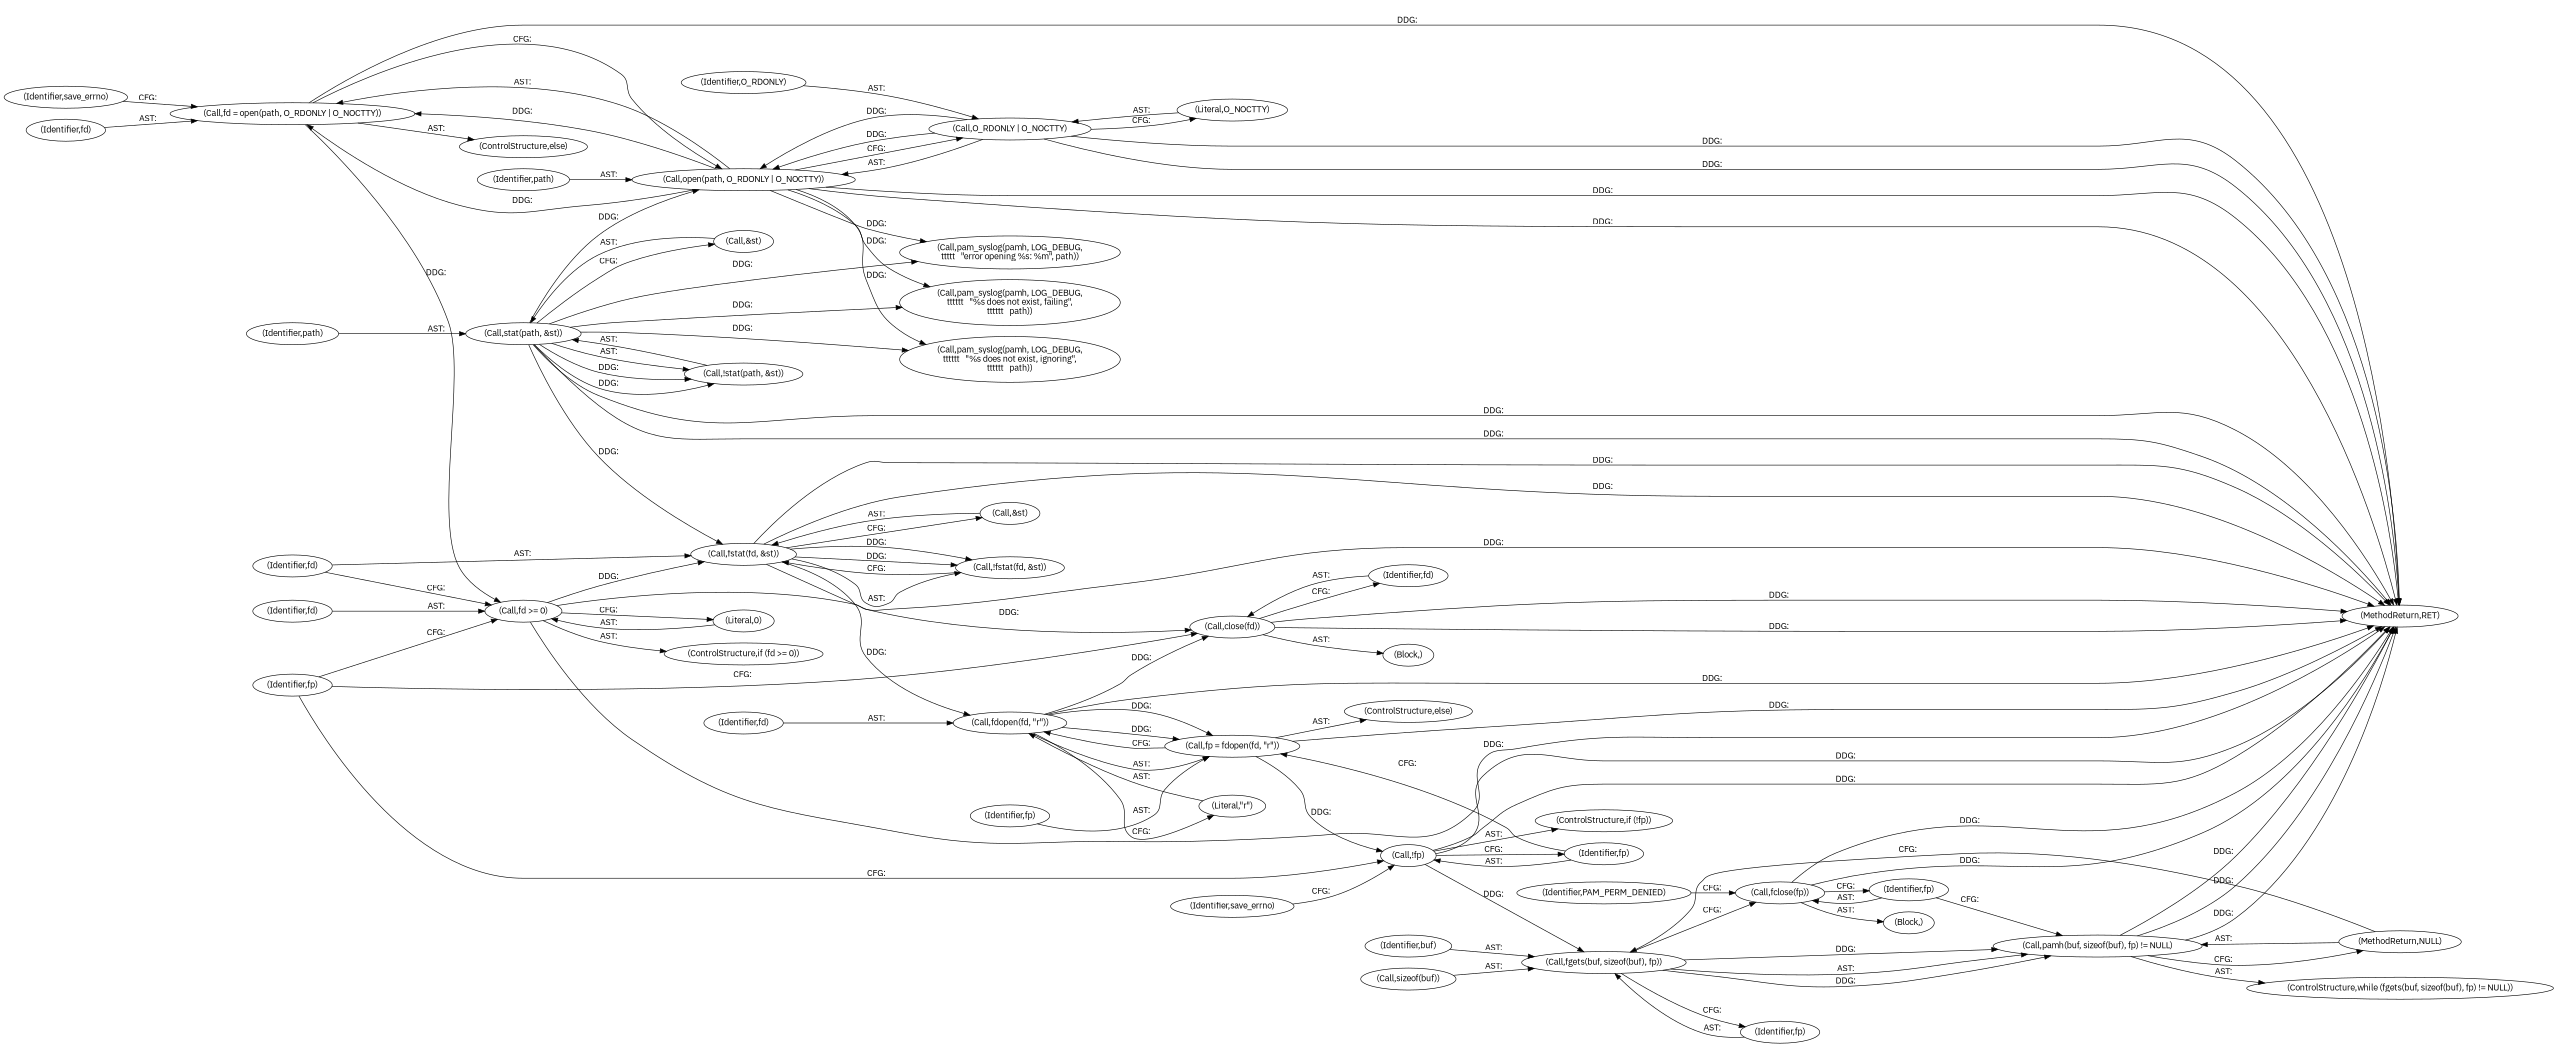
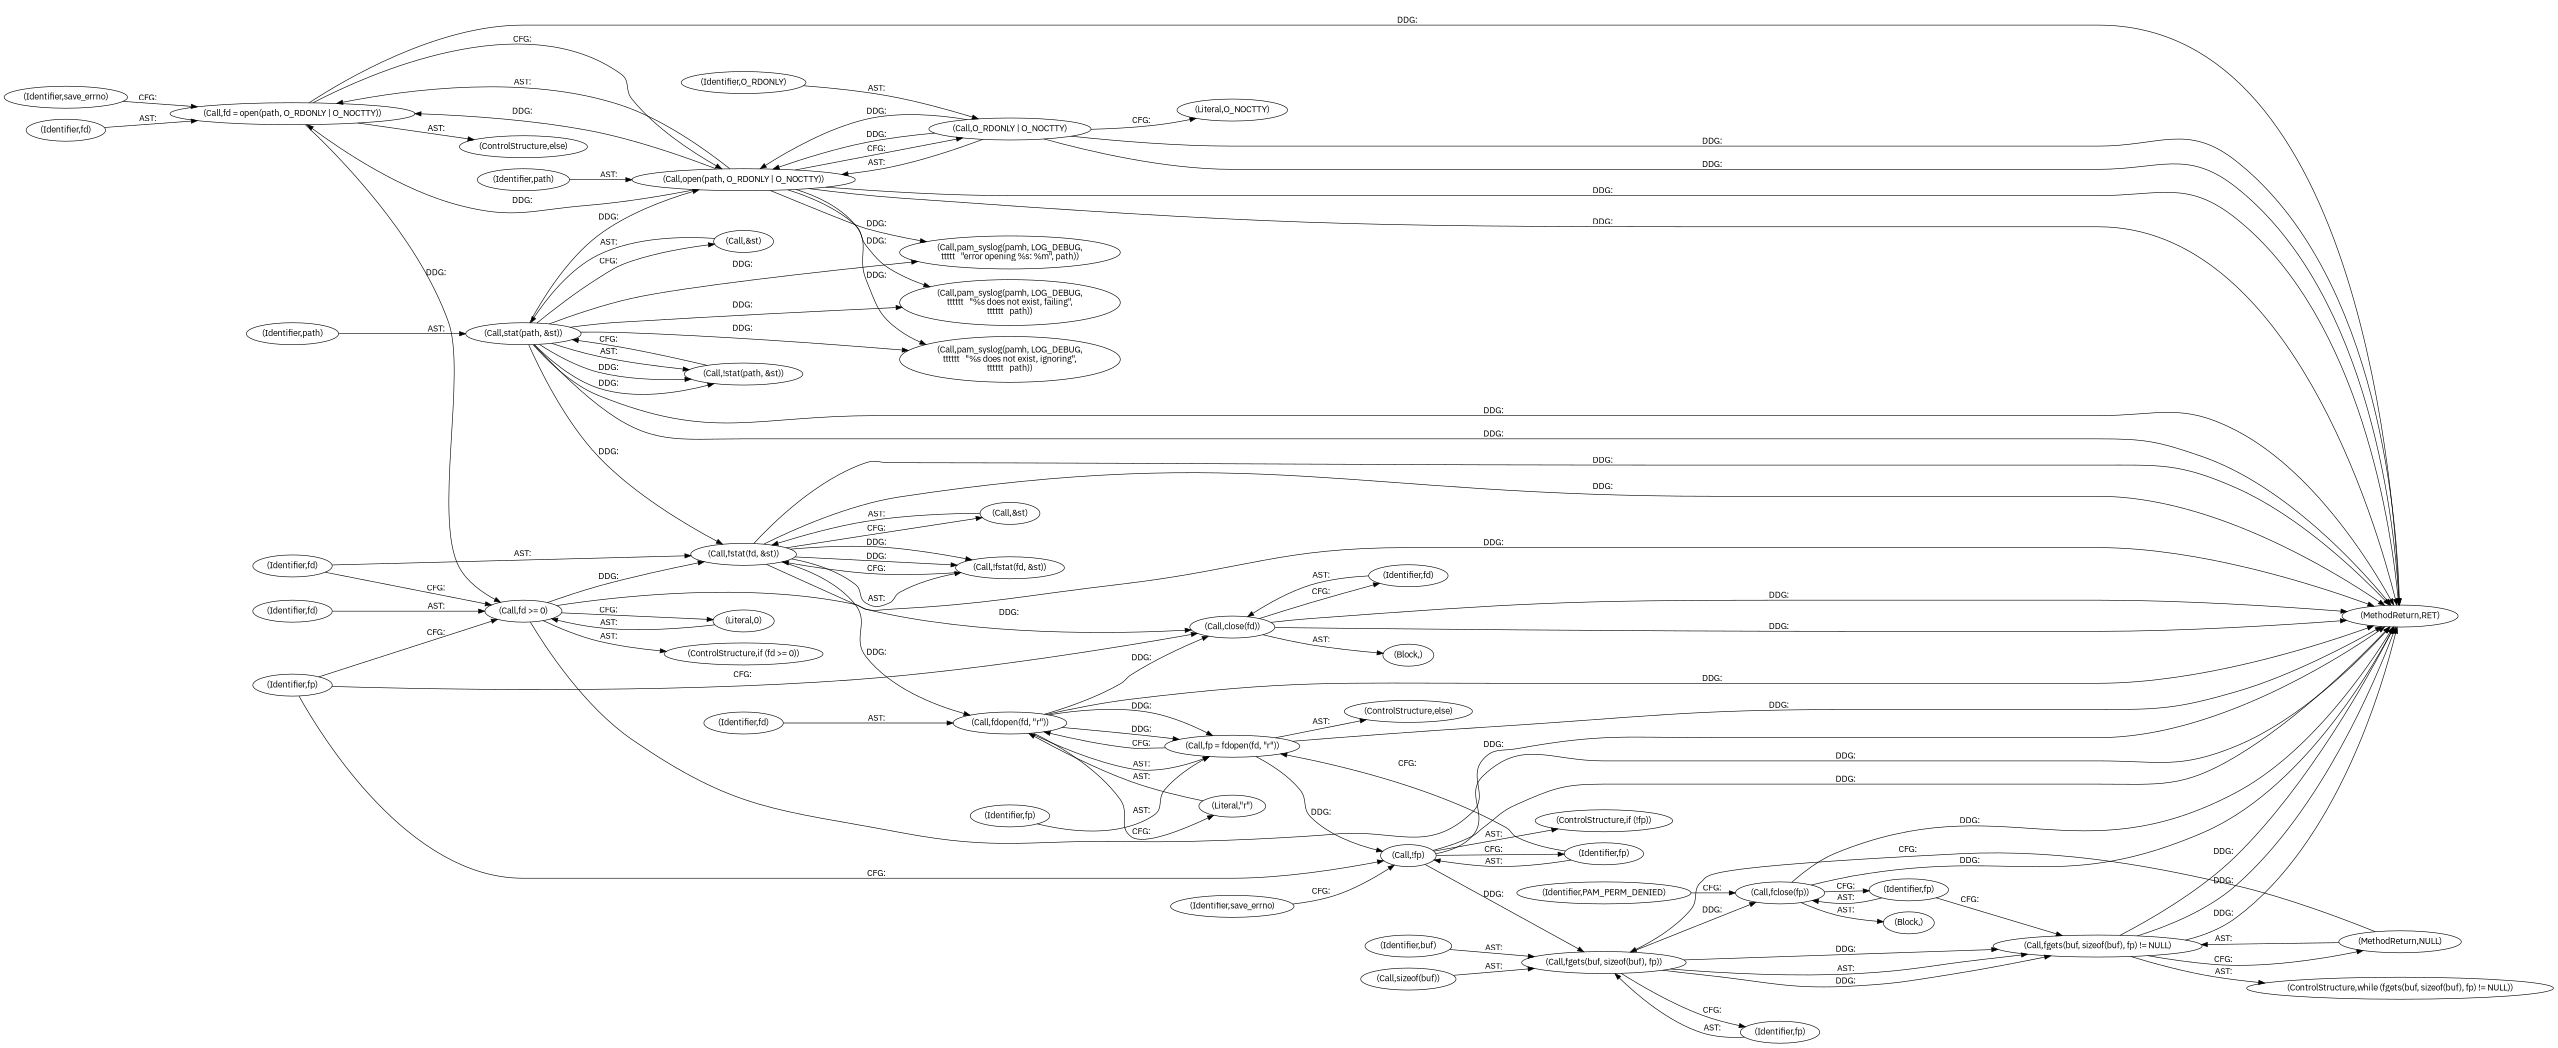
edge "(Literal,O_NOCTTY)" -> "(Call,O_RDONLY | O_NOCTTY)": removed, label "AST:"
edge "(Call,!stat(path, &st))" -> "(Call,stat(path, &st))": label "AST: " -> "CFG: "
edge "(Call,fgets(buf, sizeof(buf), fp))" -> "(Call,fclose(fp))": label "CFG: " -> "DDG: "
node "(Call,pamh(buf, sizeof(buf), fp) != NULL)": label "(Call,pamh(buf, sizeof(buf), fp) != NULL)" -> "(Call,fgets(buf, sizeof(buf), fp) != NULL)"
